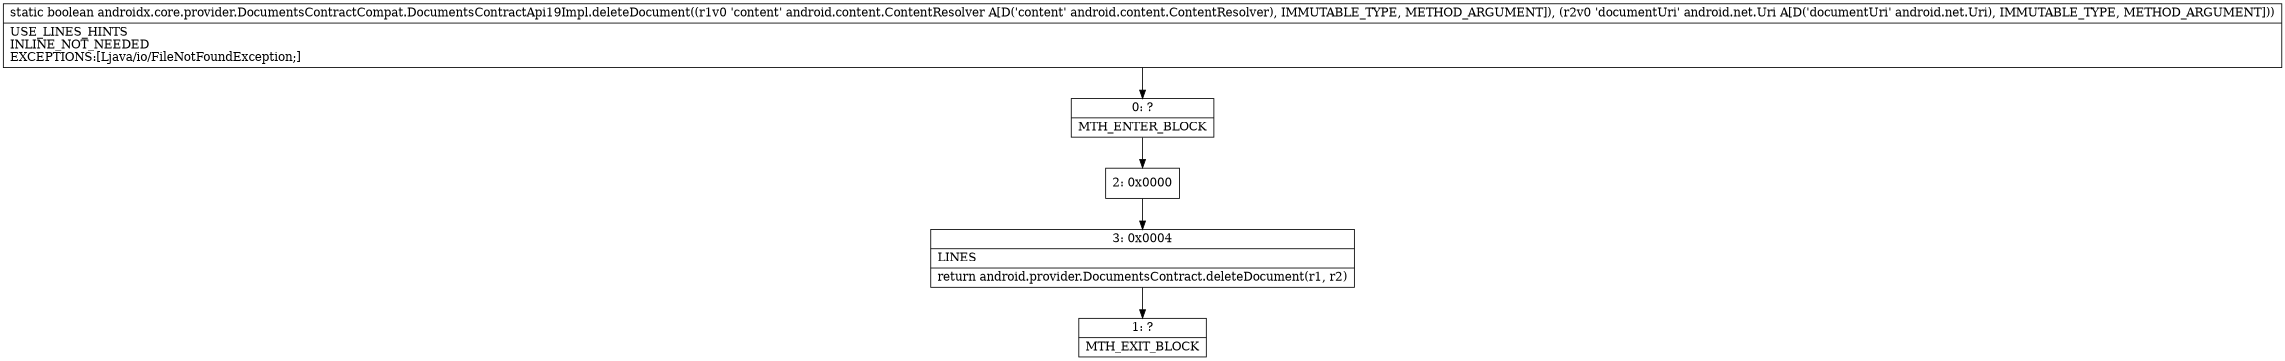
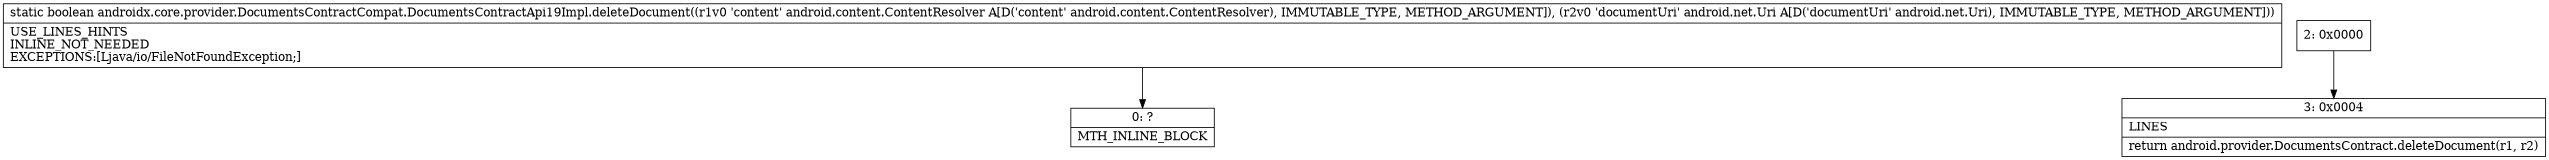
node "0: ?": text "MTH_ENTER_BLOCK" -> "MTH_INLINE_BLOCK"
edge "0: ?" -> "2: 0x0000": removed
node "1: ?": removed
